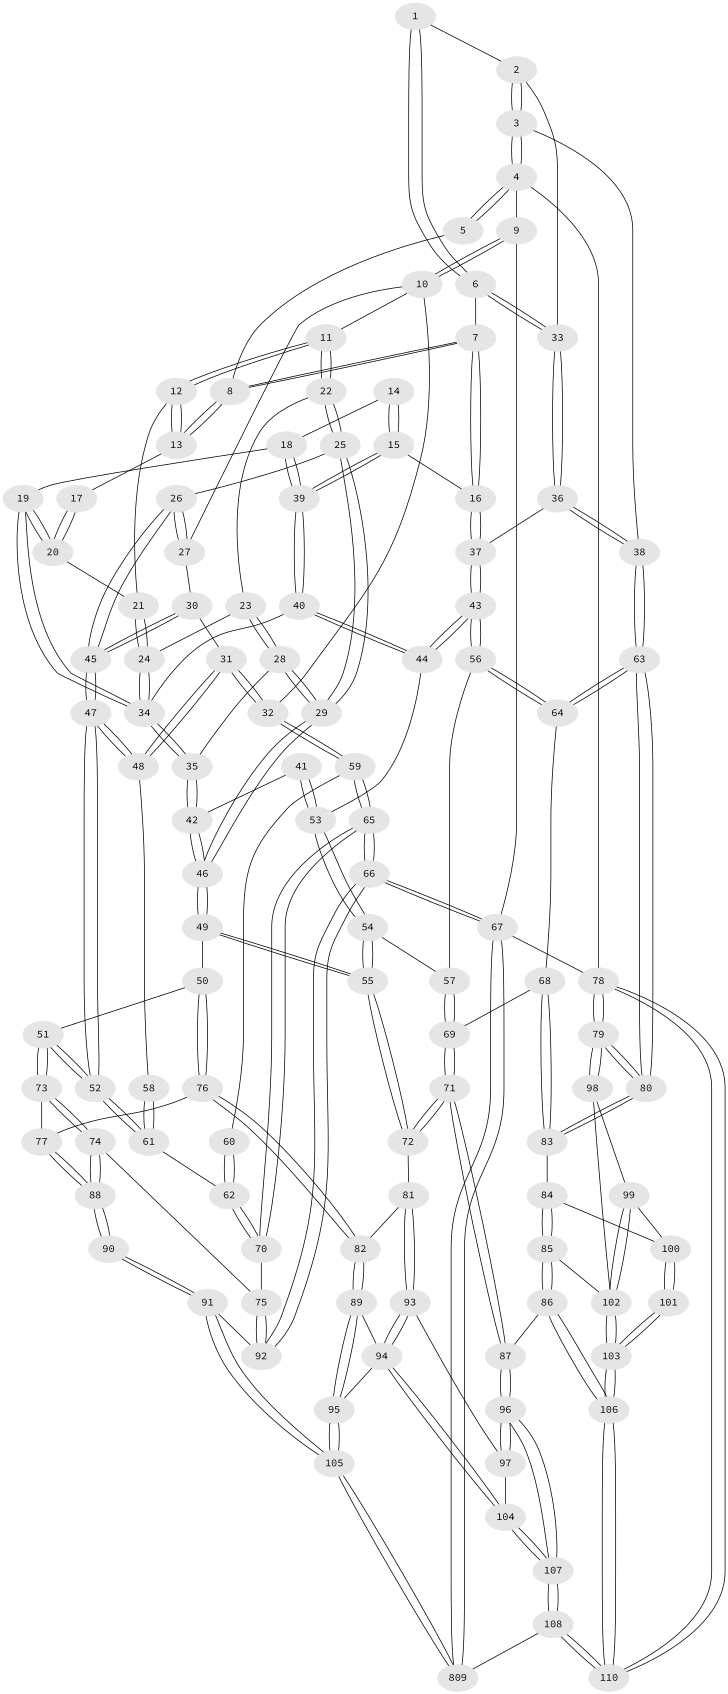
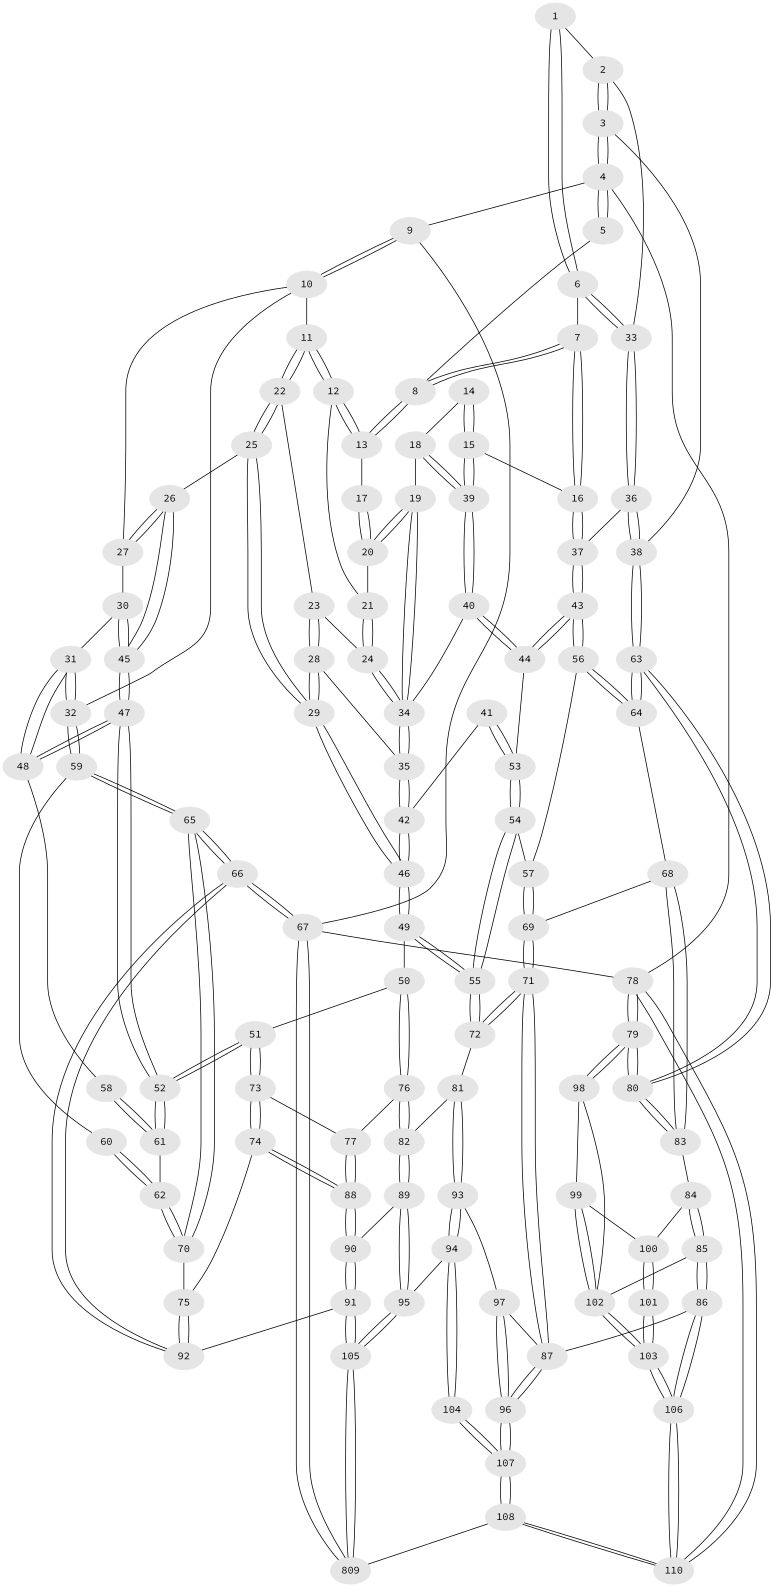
edge "89" -- "94": now "89" -- "90"
edge "97" -- "104": now "97" -- "87"
